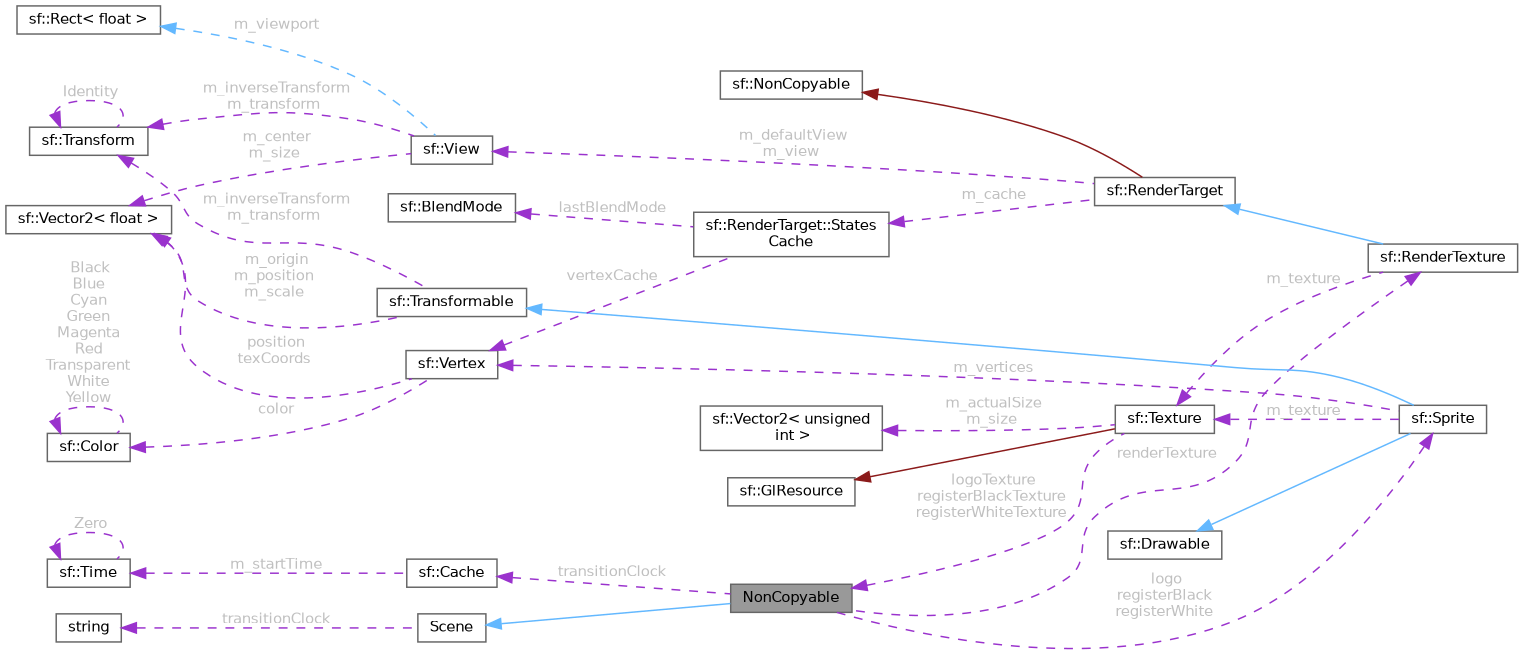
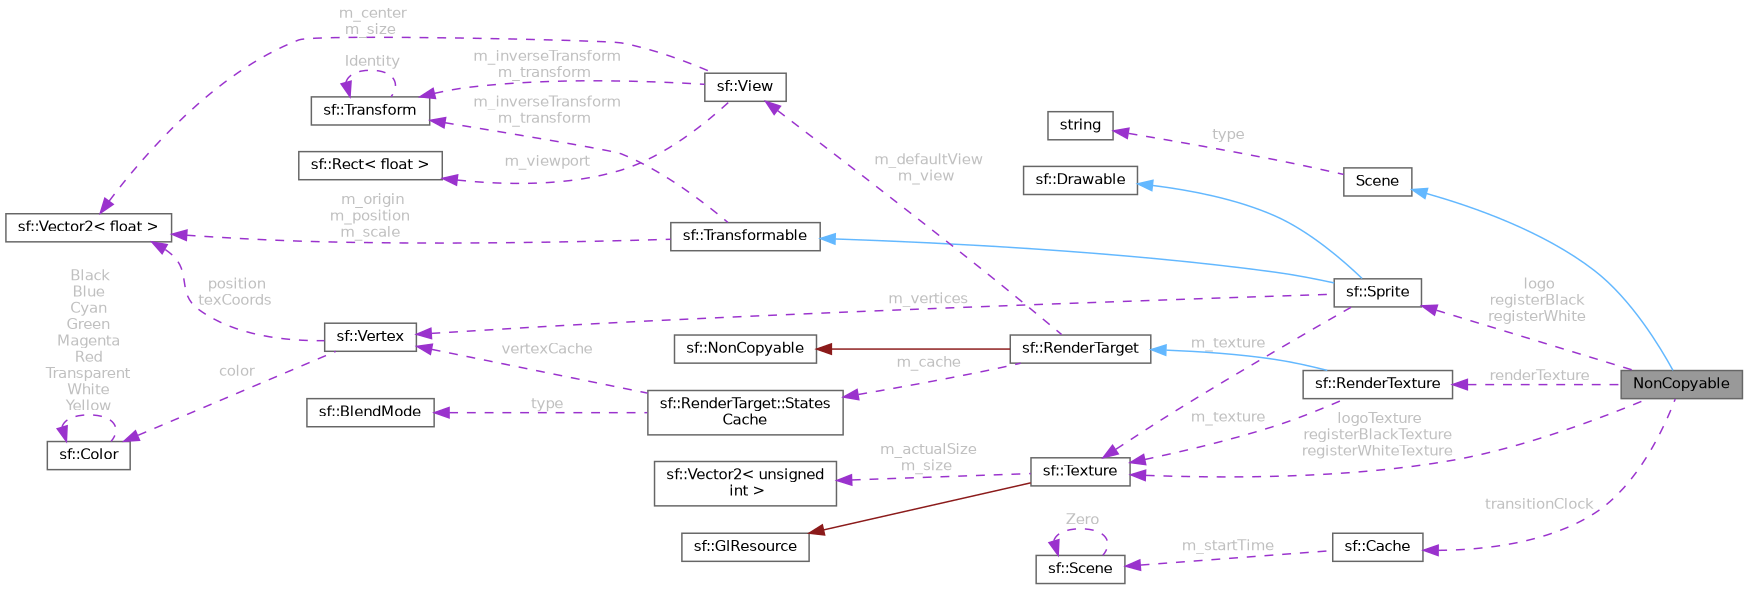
edge "sf::View" -> "sf::Rect< float >": color steelblue1 -> darkorchid3
edge "sf::RenderTarget::States Cache" -> "sf::BlendMode": label " lastBlendMode" -> " type"
edge "sf::Texture" -> "NonCopyable": reversed
node "sf::Time": label "sf::Time" -> "sf::Scene"
edge "Scene" -> "string": label " transitionClock" -> " type"
